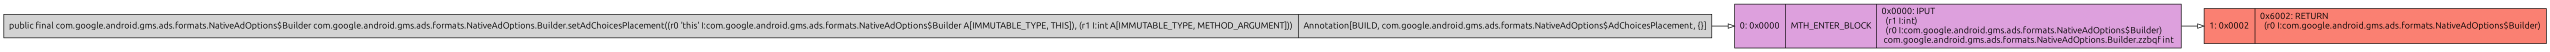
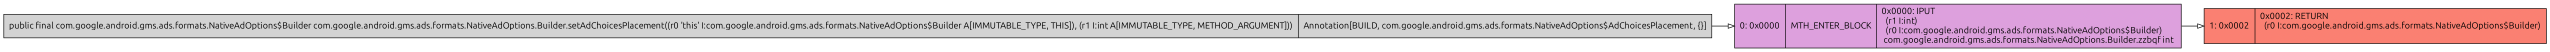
node "1: 0x0002": text "0x6002: RETURN" -> "0x0002: RETURN"
